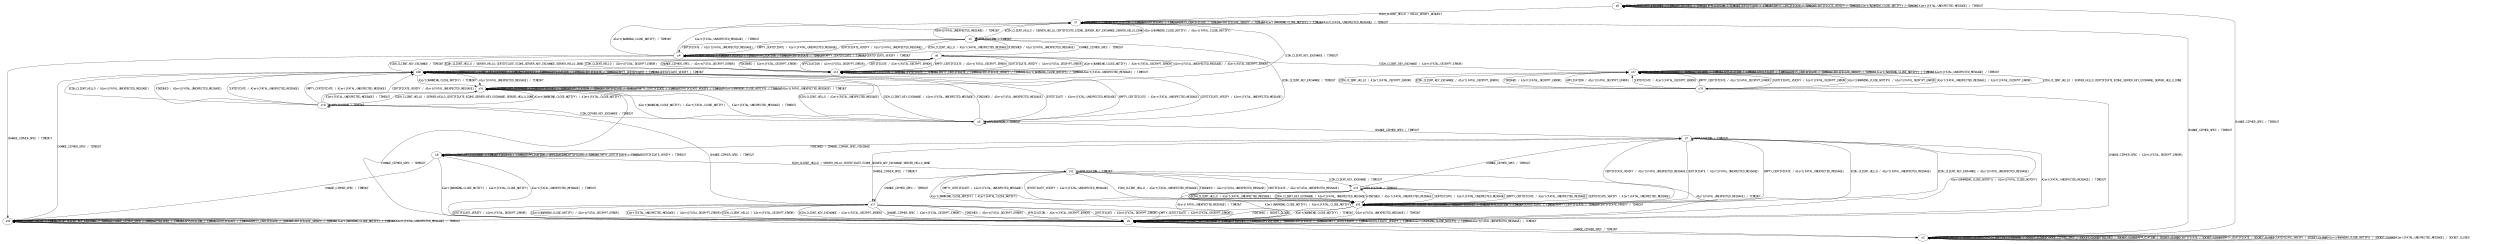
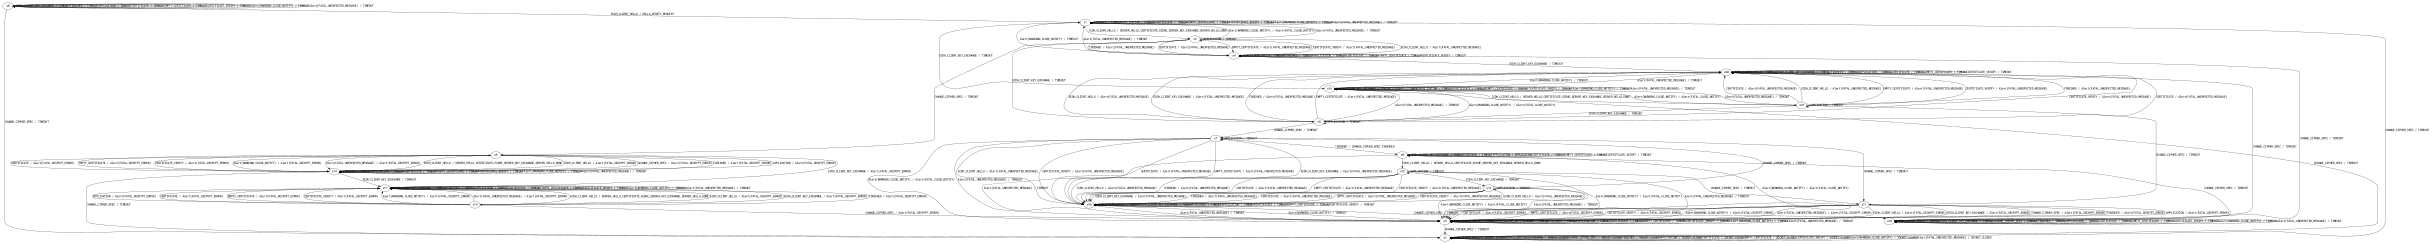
edge "s18" -> "s5": label "ECDH_CIPHER_KEY_EXCHANGE / TIMEOUT" -> "ECDH_CLIENT_KEY_EXCHANGE / TIMEOUT"
edge "s14" -> "s17": added, label "ECDH_CLIENT_KEY_EXCHANGE / TIMEOUT"
edge "s95" -> "s10": label "FINISHED / SOCKET_CLOSED" -> "CHANGE_CIPHER_SPEC / TIMEOUT"
edge "s14" -> "s2": added, label "CHANGE_CIPHER_SPEC / TIMEOUT"
